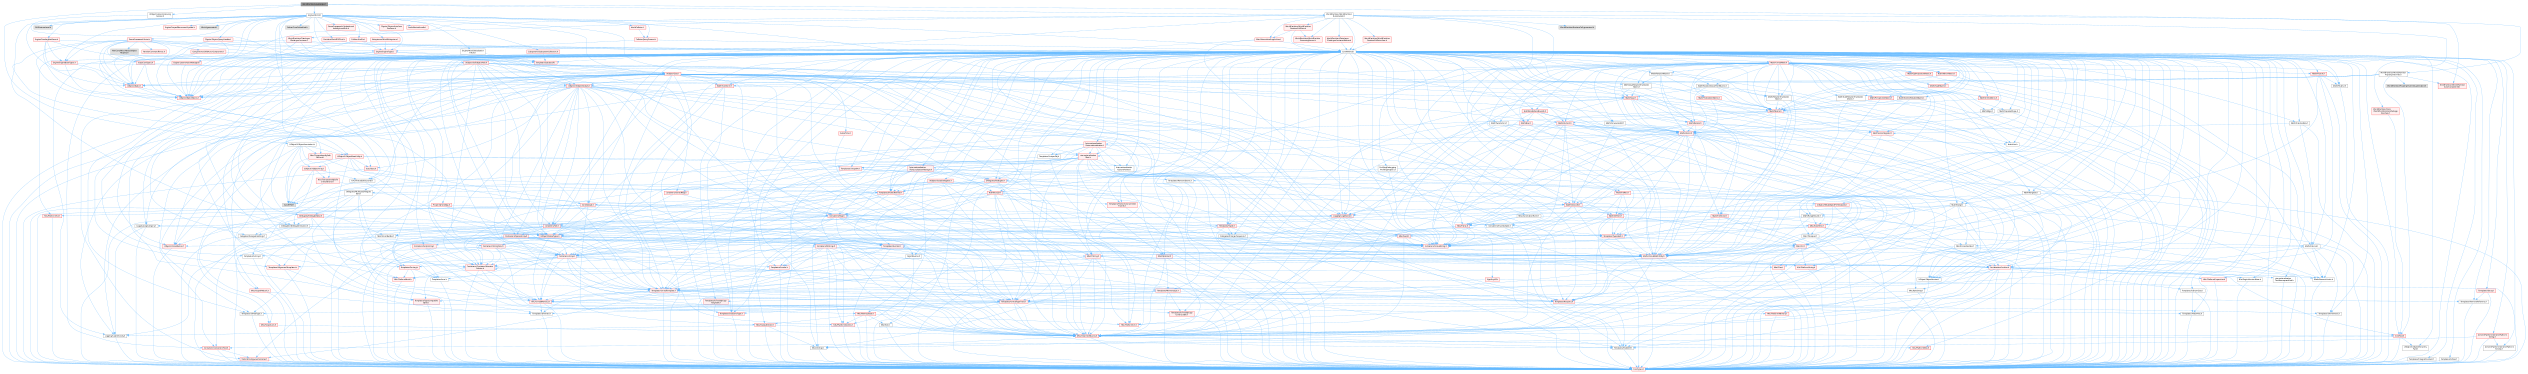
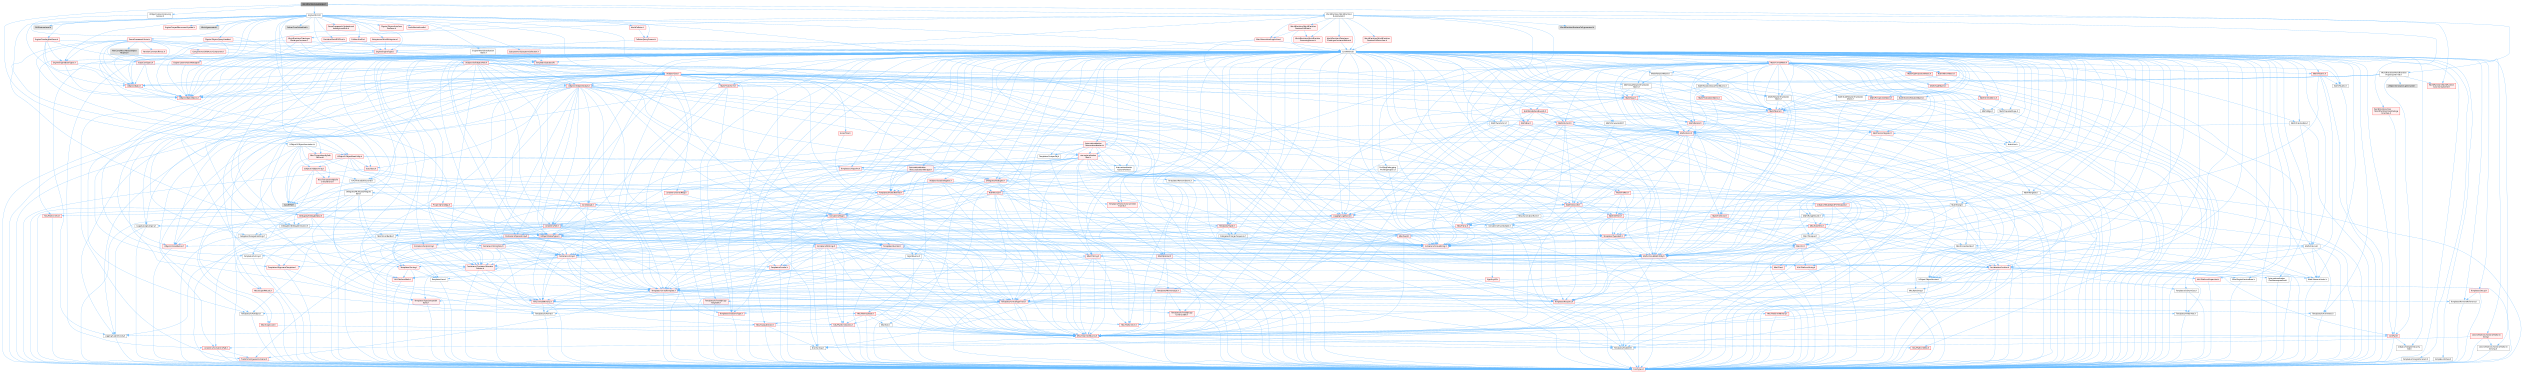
node "WorldPartitionPropertyOverride.generated.h": label "WorldPartitionPropertyOverride.generated.h" -> "UObjectAnnotation.generated.h"
